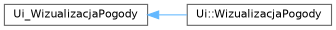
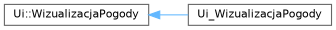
edge "Ui::WizualizacjaPogody" -> "Ui_WizualizacjaPogody": reversed
